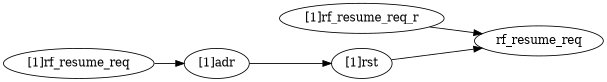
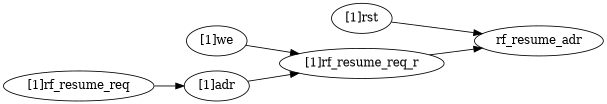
node "[1]we": added
node "rf_resume_req": label "rf_resume_req" -> "rf_resume_adr"
edge "[1]adr" -> "[1]rst": now "[1]adr" -> "[1]rf_resume_req_r"
